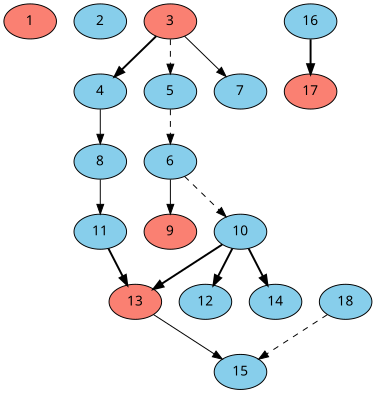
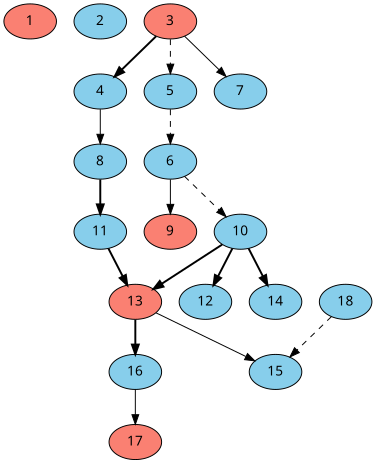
edge "16" -> "17": style bold -> solid
edge "8" -> "11": style solid -> bold
edge "13" -> "16": added
